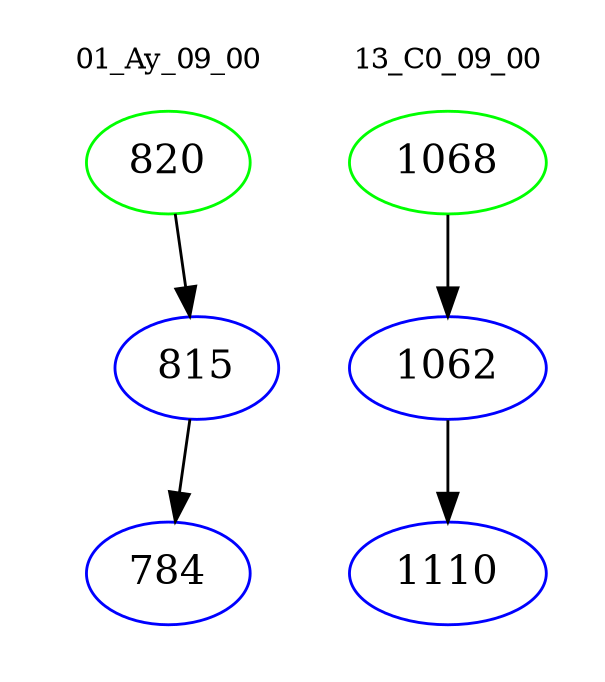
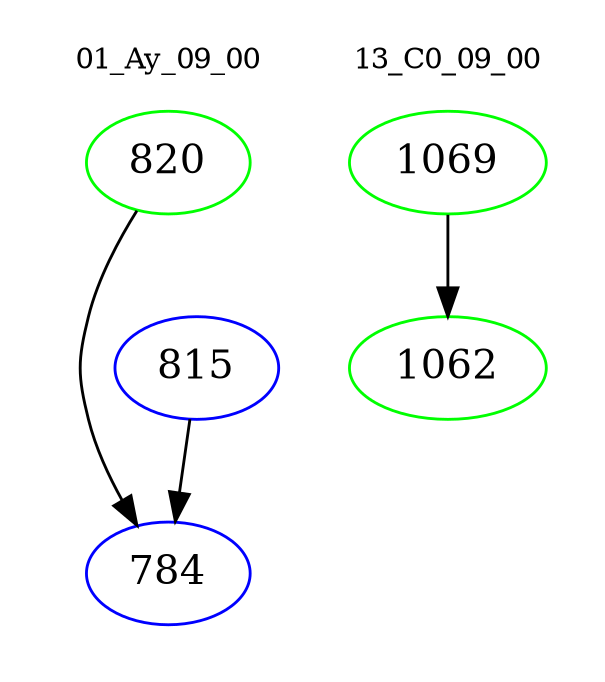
node "1068": label "1068" -> "1069"
edge "820" -> "815": now "820" -> "784"
node "1062": color blue -> green
node "1110": removed
